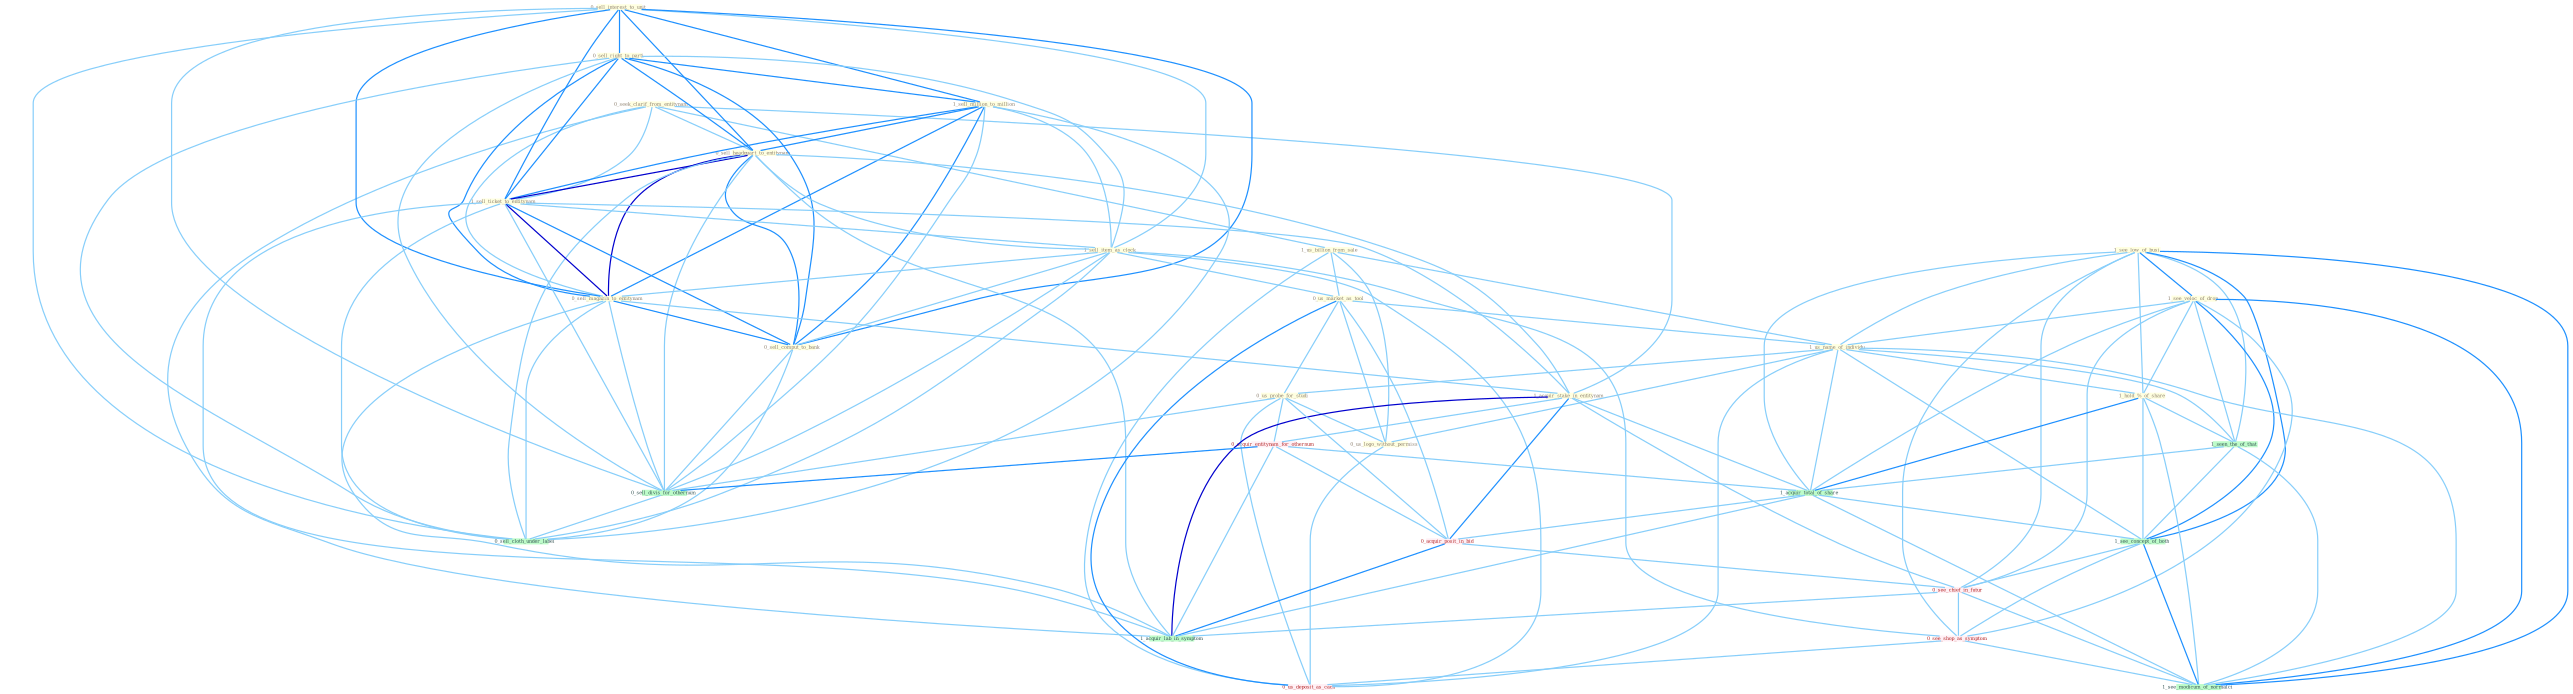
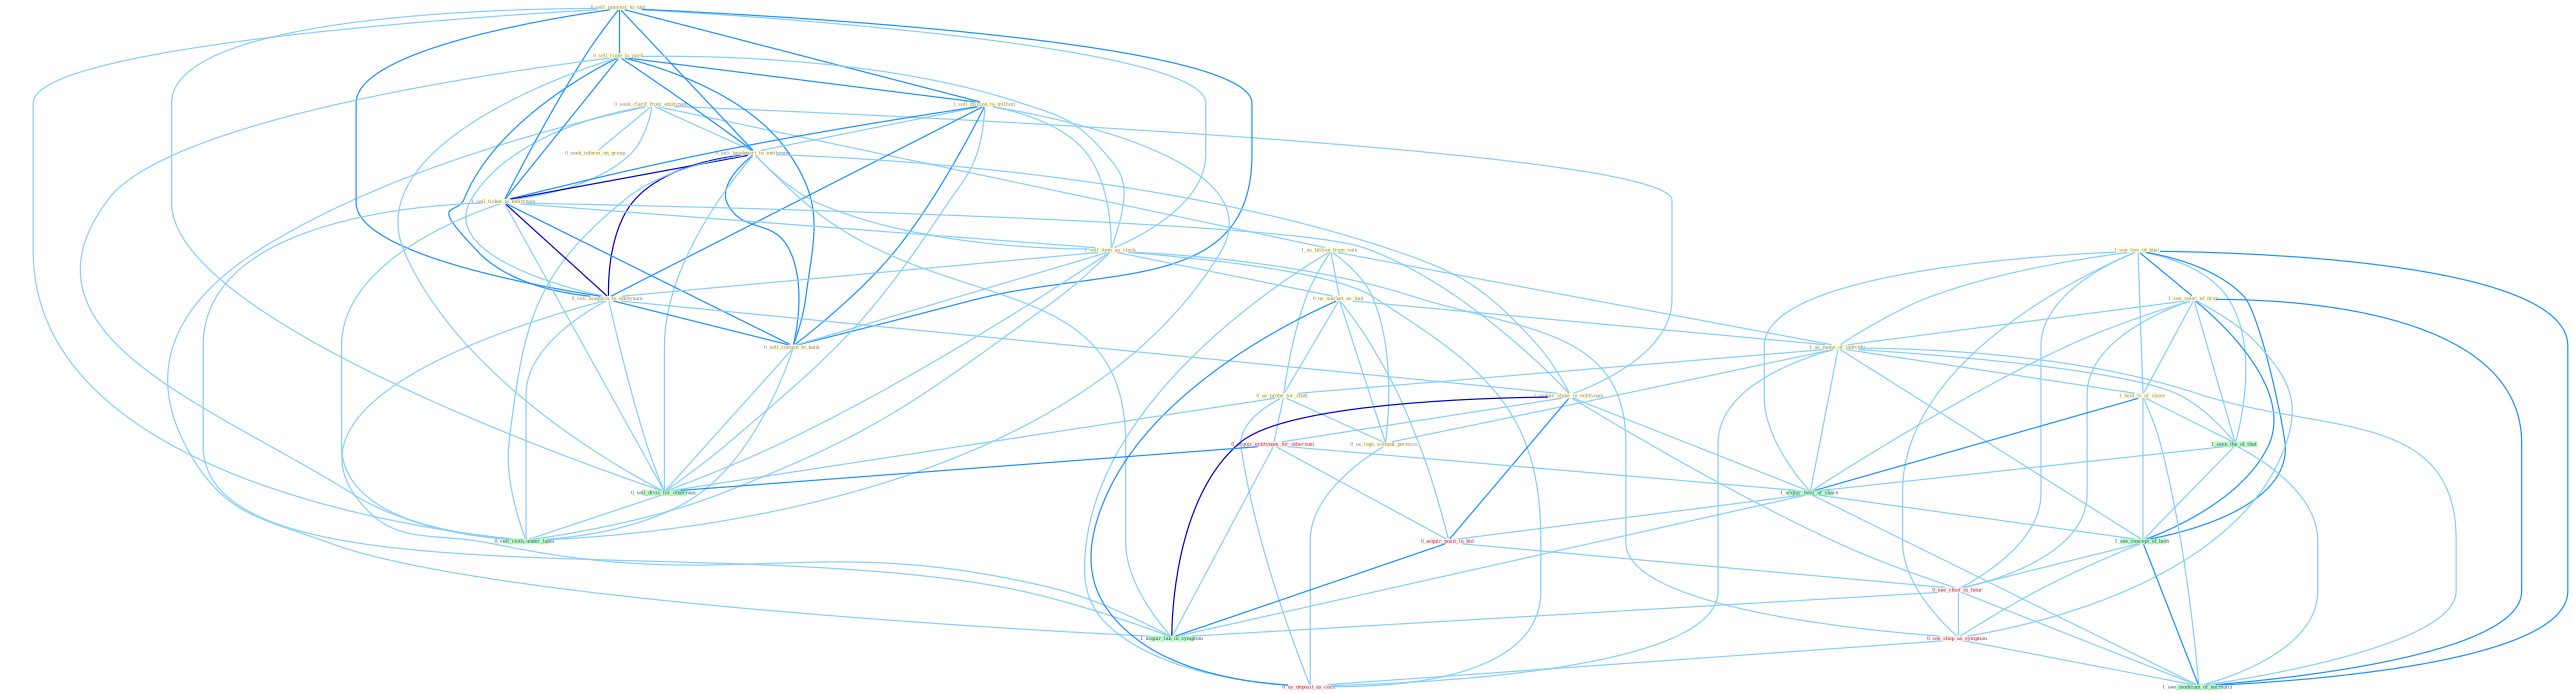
edge "1_sell_million_to_million" -- "0_sell_headquart_to_entitynam": color #1e90ff -> #87cefa
node "0_seek_inform_on_group": added
edge "0_us_probe_for_studi" -- "0_acquir_posit_in_bid": now "0_us_probe_for_studi" -- "1_us_billion_from_sale"
